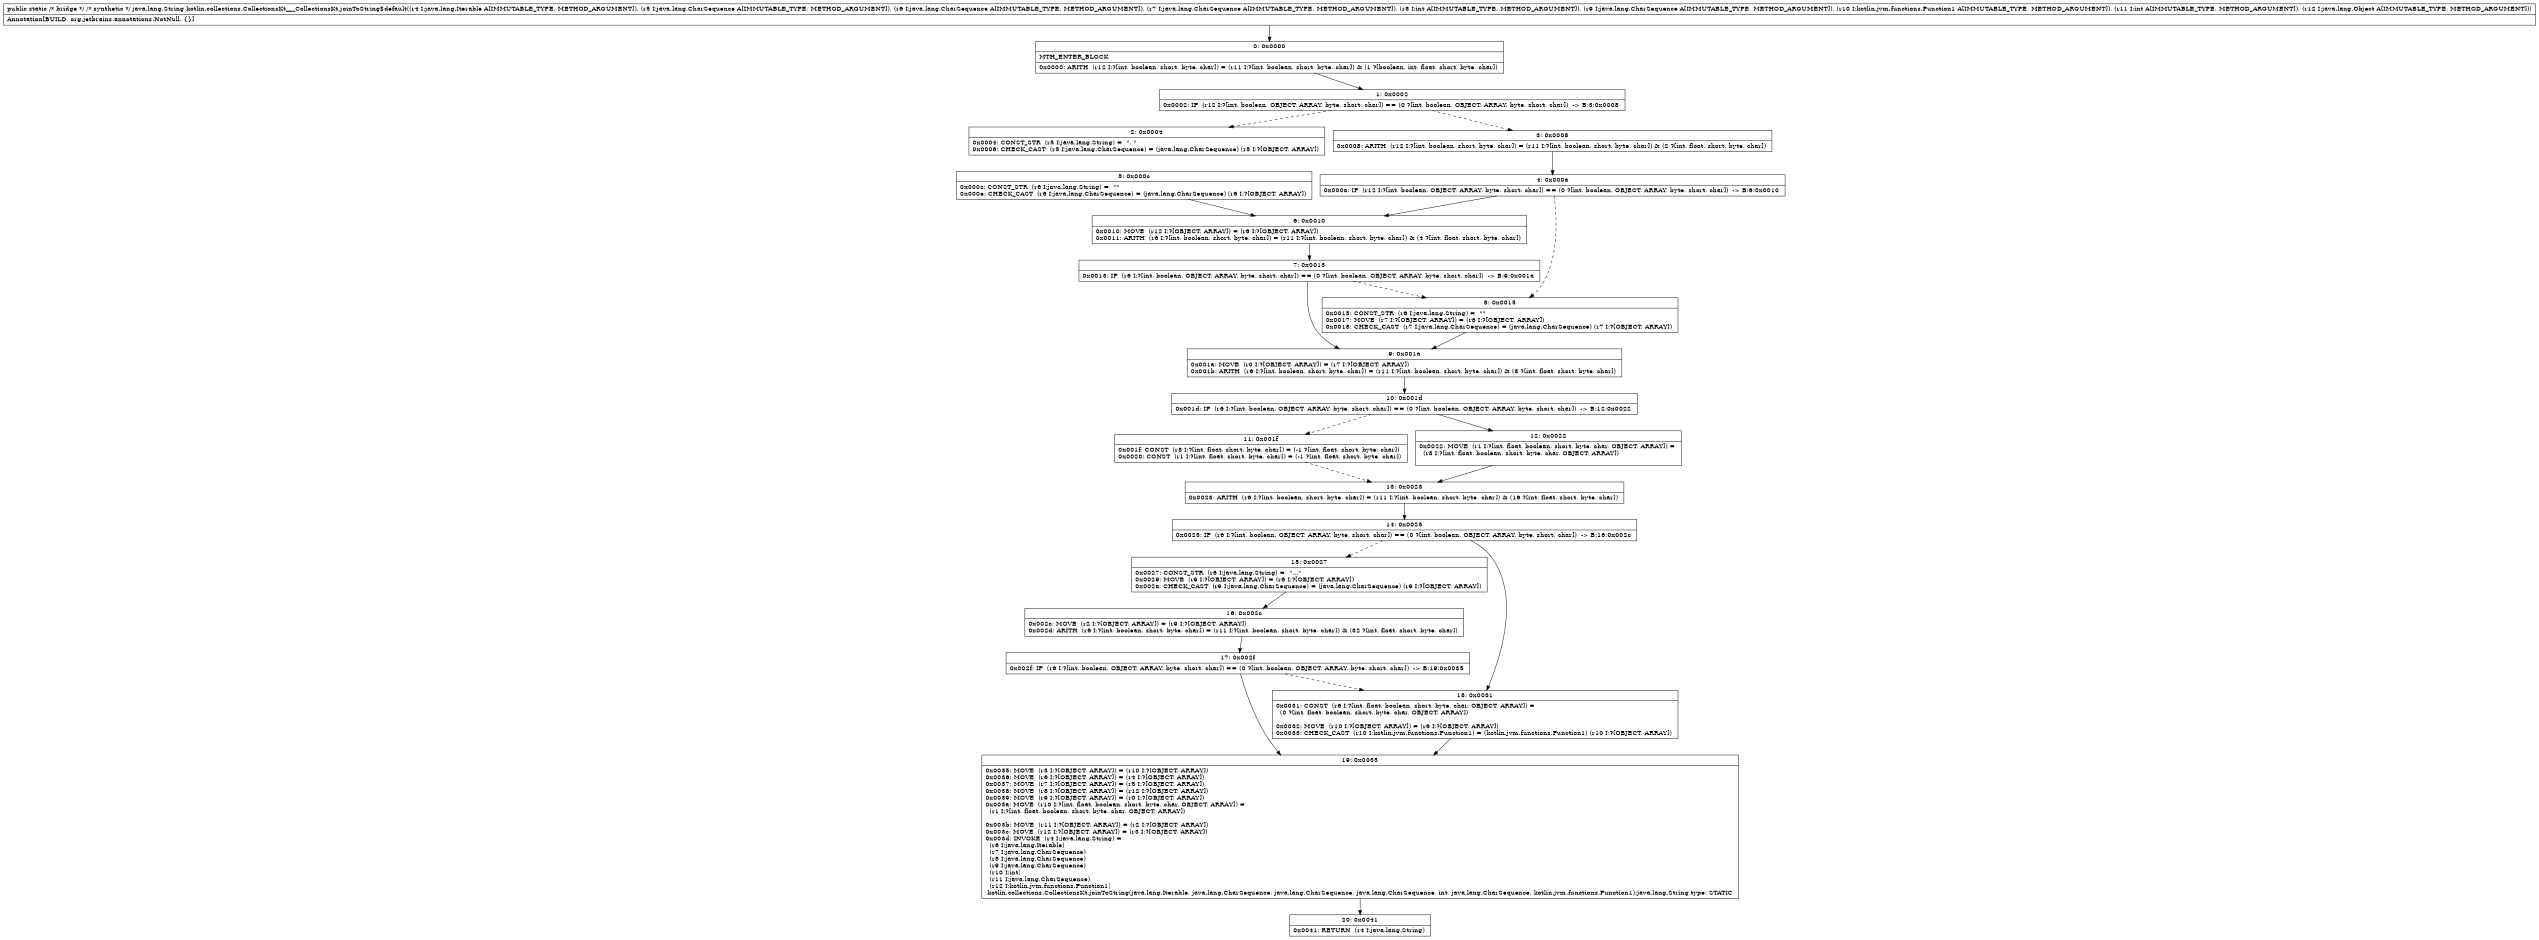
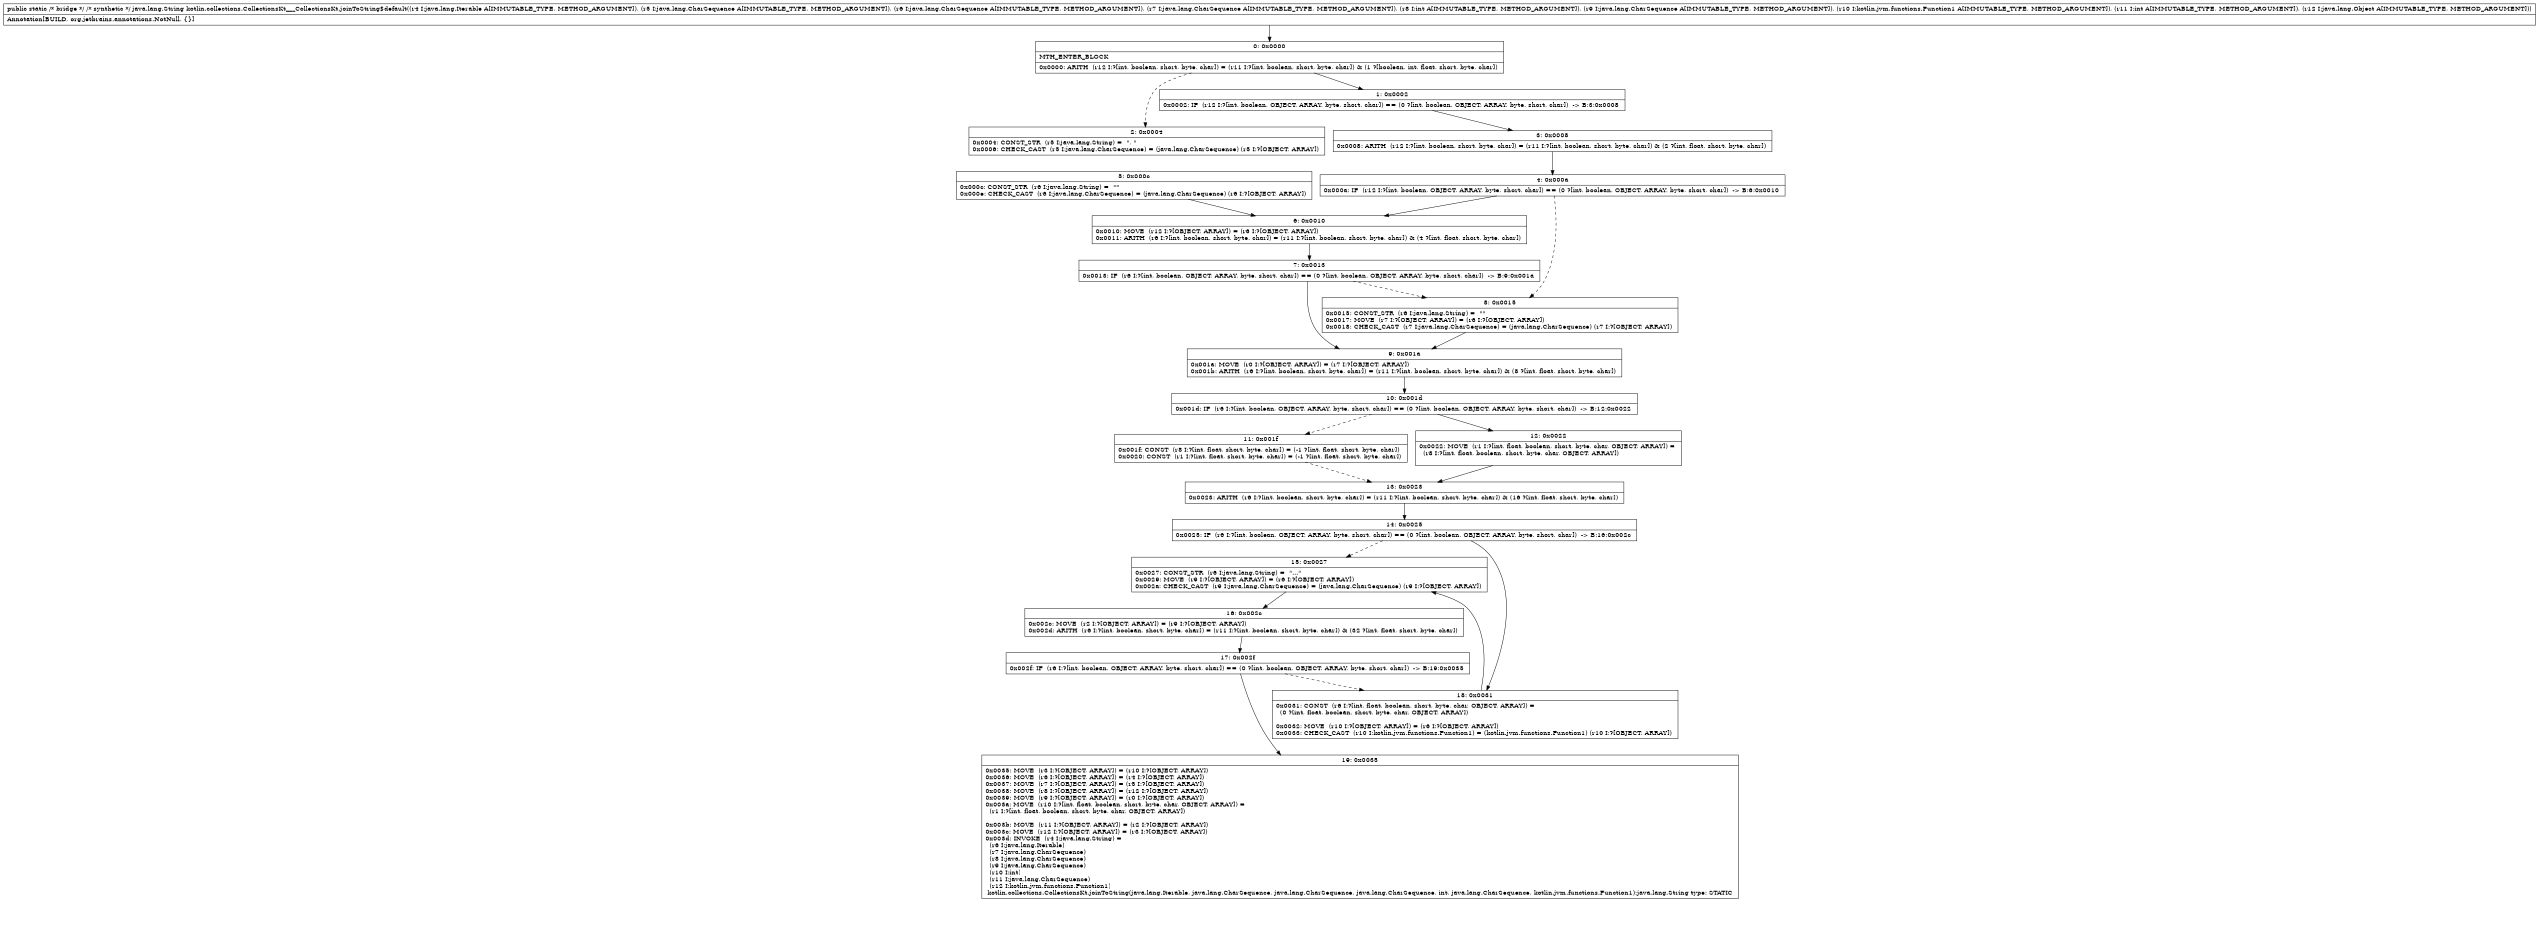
edge "1: 0x0002" -> "2: 0x0004": now "0: 0x0000" -> "2: 0x0004"
edge "1: 0x0002" -> "3: 0x0008": style dashed -> solid
edge "18: 0x0031" -> "19: 0x0035": now "18: 0x0031" -> "15: 0x0027"
node "20: 0x0041": removed
